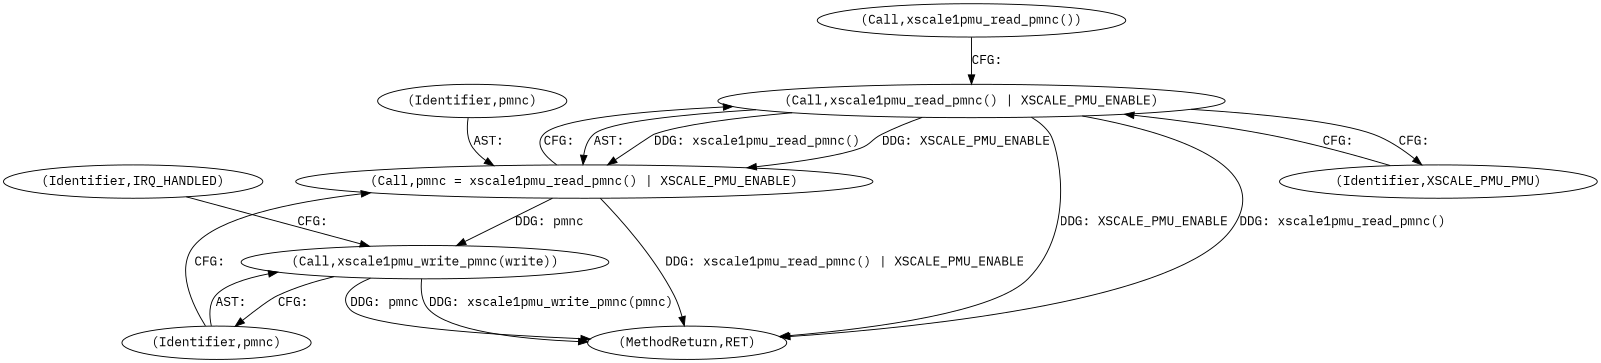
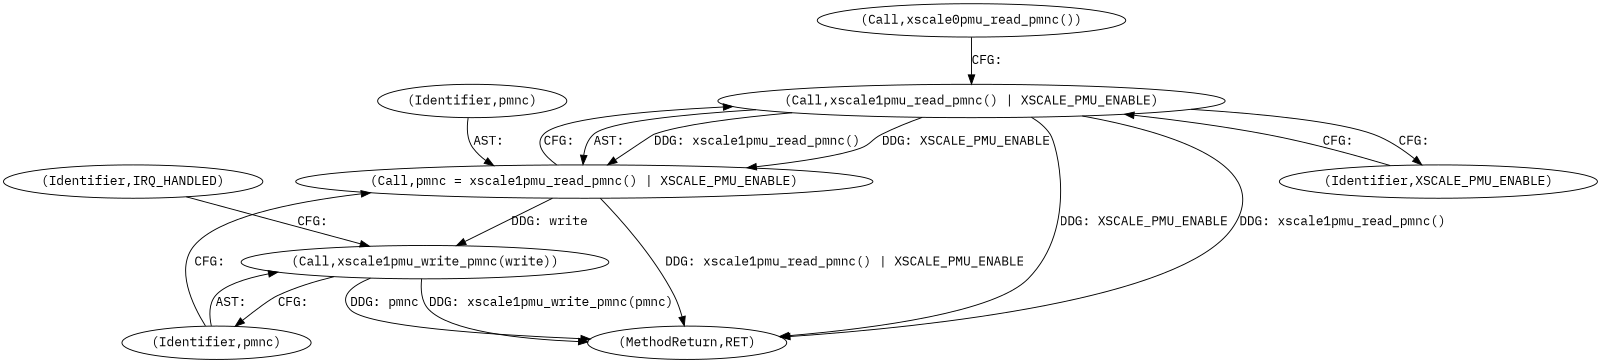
node "(Call,xscale1pmu_read_pmnc())": label "(Call,xscale1pmu_read_pmnc())" -> "(Call,xscale0pmu_read_pmnc())"
node "(Identifier,XSCALE_PMU_PMU)": label "(Identifier,XSCALE_PMU_PMU)" -> "(Identifier,XSCALE_PMU_ENABLE)"
edge "(Call,pmnc = xscale1pmu_read_pmnc() | XSCALE_PMU_ENABLE)" -> "(Call,xscale1pmu_write_pmnc(write))": label "DDG: pmnc" -> "DDG: write"
